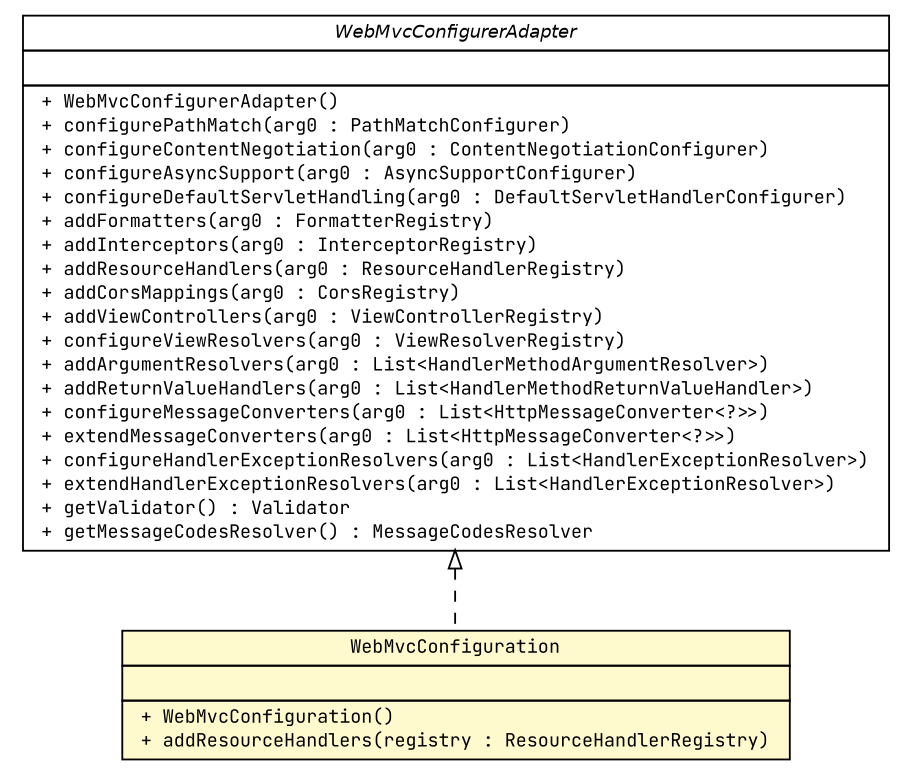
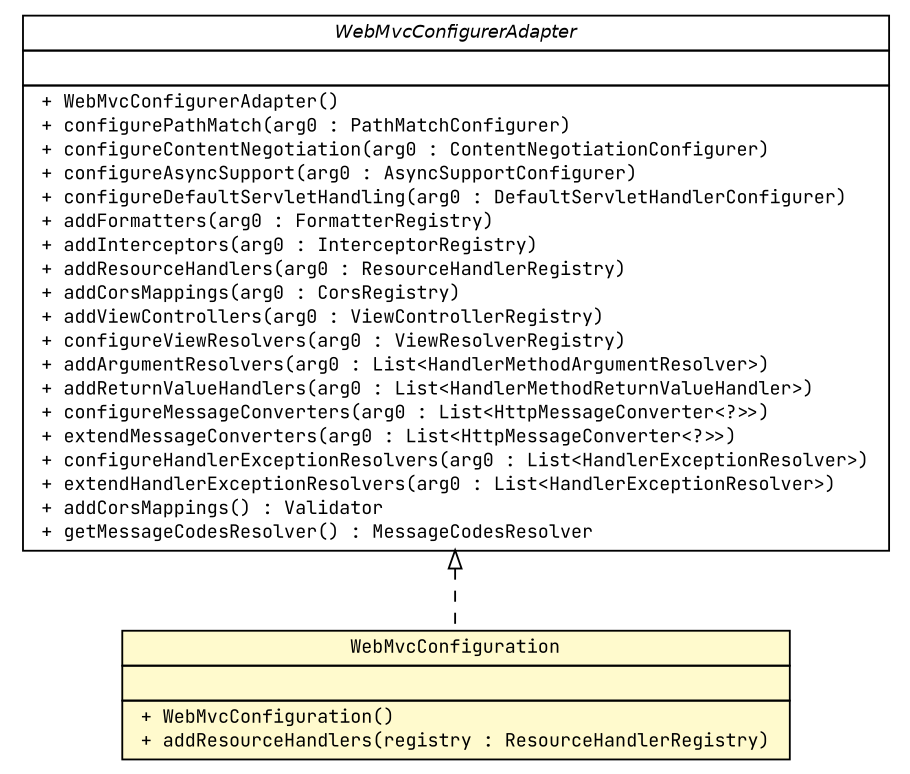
node "WebMvcConfigurerAdapter": text "+ getValidator() : Validator" -> "+ addCorsMappings() : Validator"
